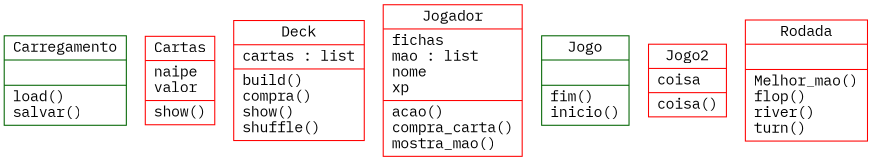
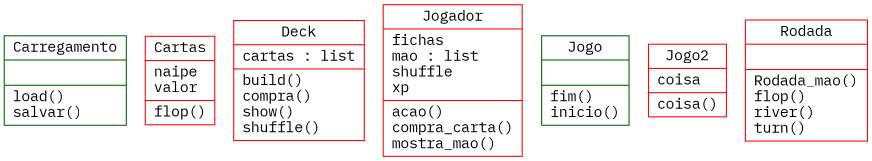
node "Jogador": text "nome" -> "shuffle"
node "Rodada": text "Melhor_mao()" -> "Rodada_mao()"
node "Cartas": text "show()" -> "flop()"
